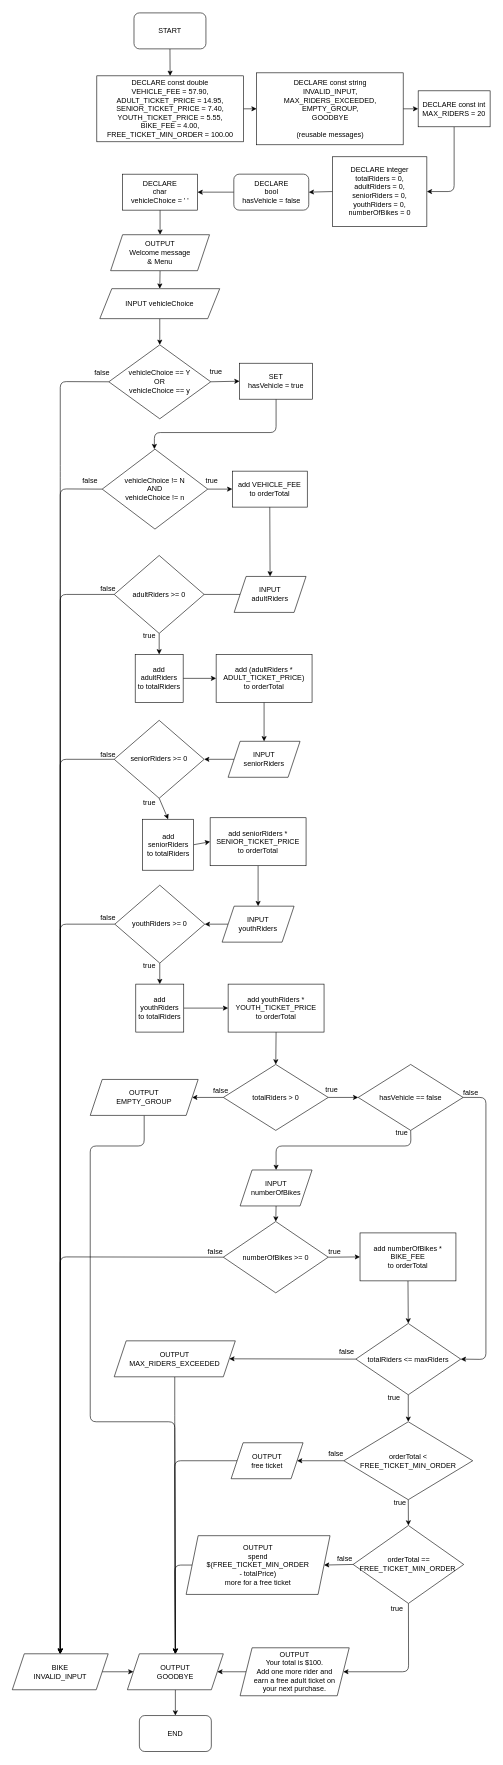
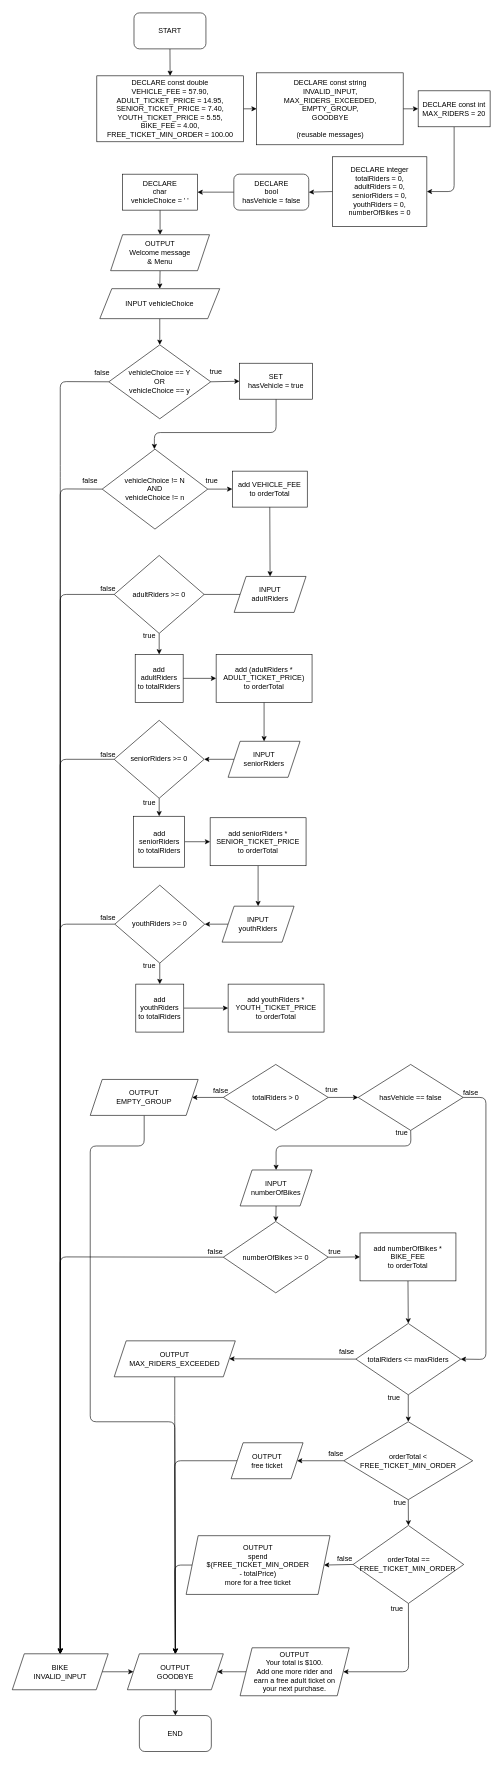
node "add seniorRiders to totalRiders": moved (168, 845) -> (159, 842)
edge "add youthRiders * YOUTH_TICKET_PRICE to orderTotal" -> "totalRiders > 0": removed
